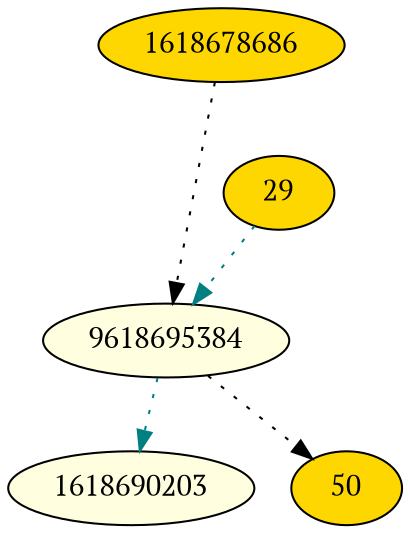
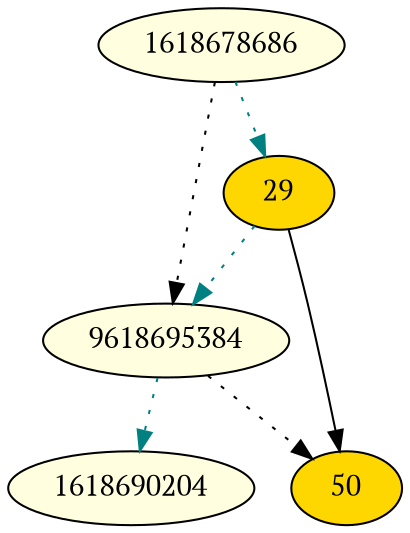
node "1618678686": fillcolor gold -> lightyellow
edge "1618678686" -> "29": added
edge "29" -> "50": added
node "1618690203": label "1618690203" -> "1618690204"
